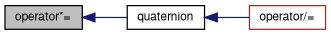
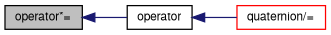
node "quaternion": label "quaternion" -> "operator"
node "operator/=": label "operator/=" -> "quaternion/="
